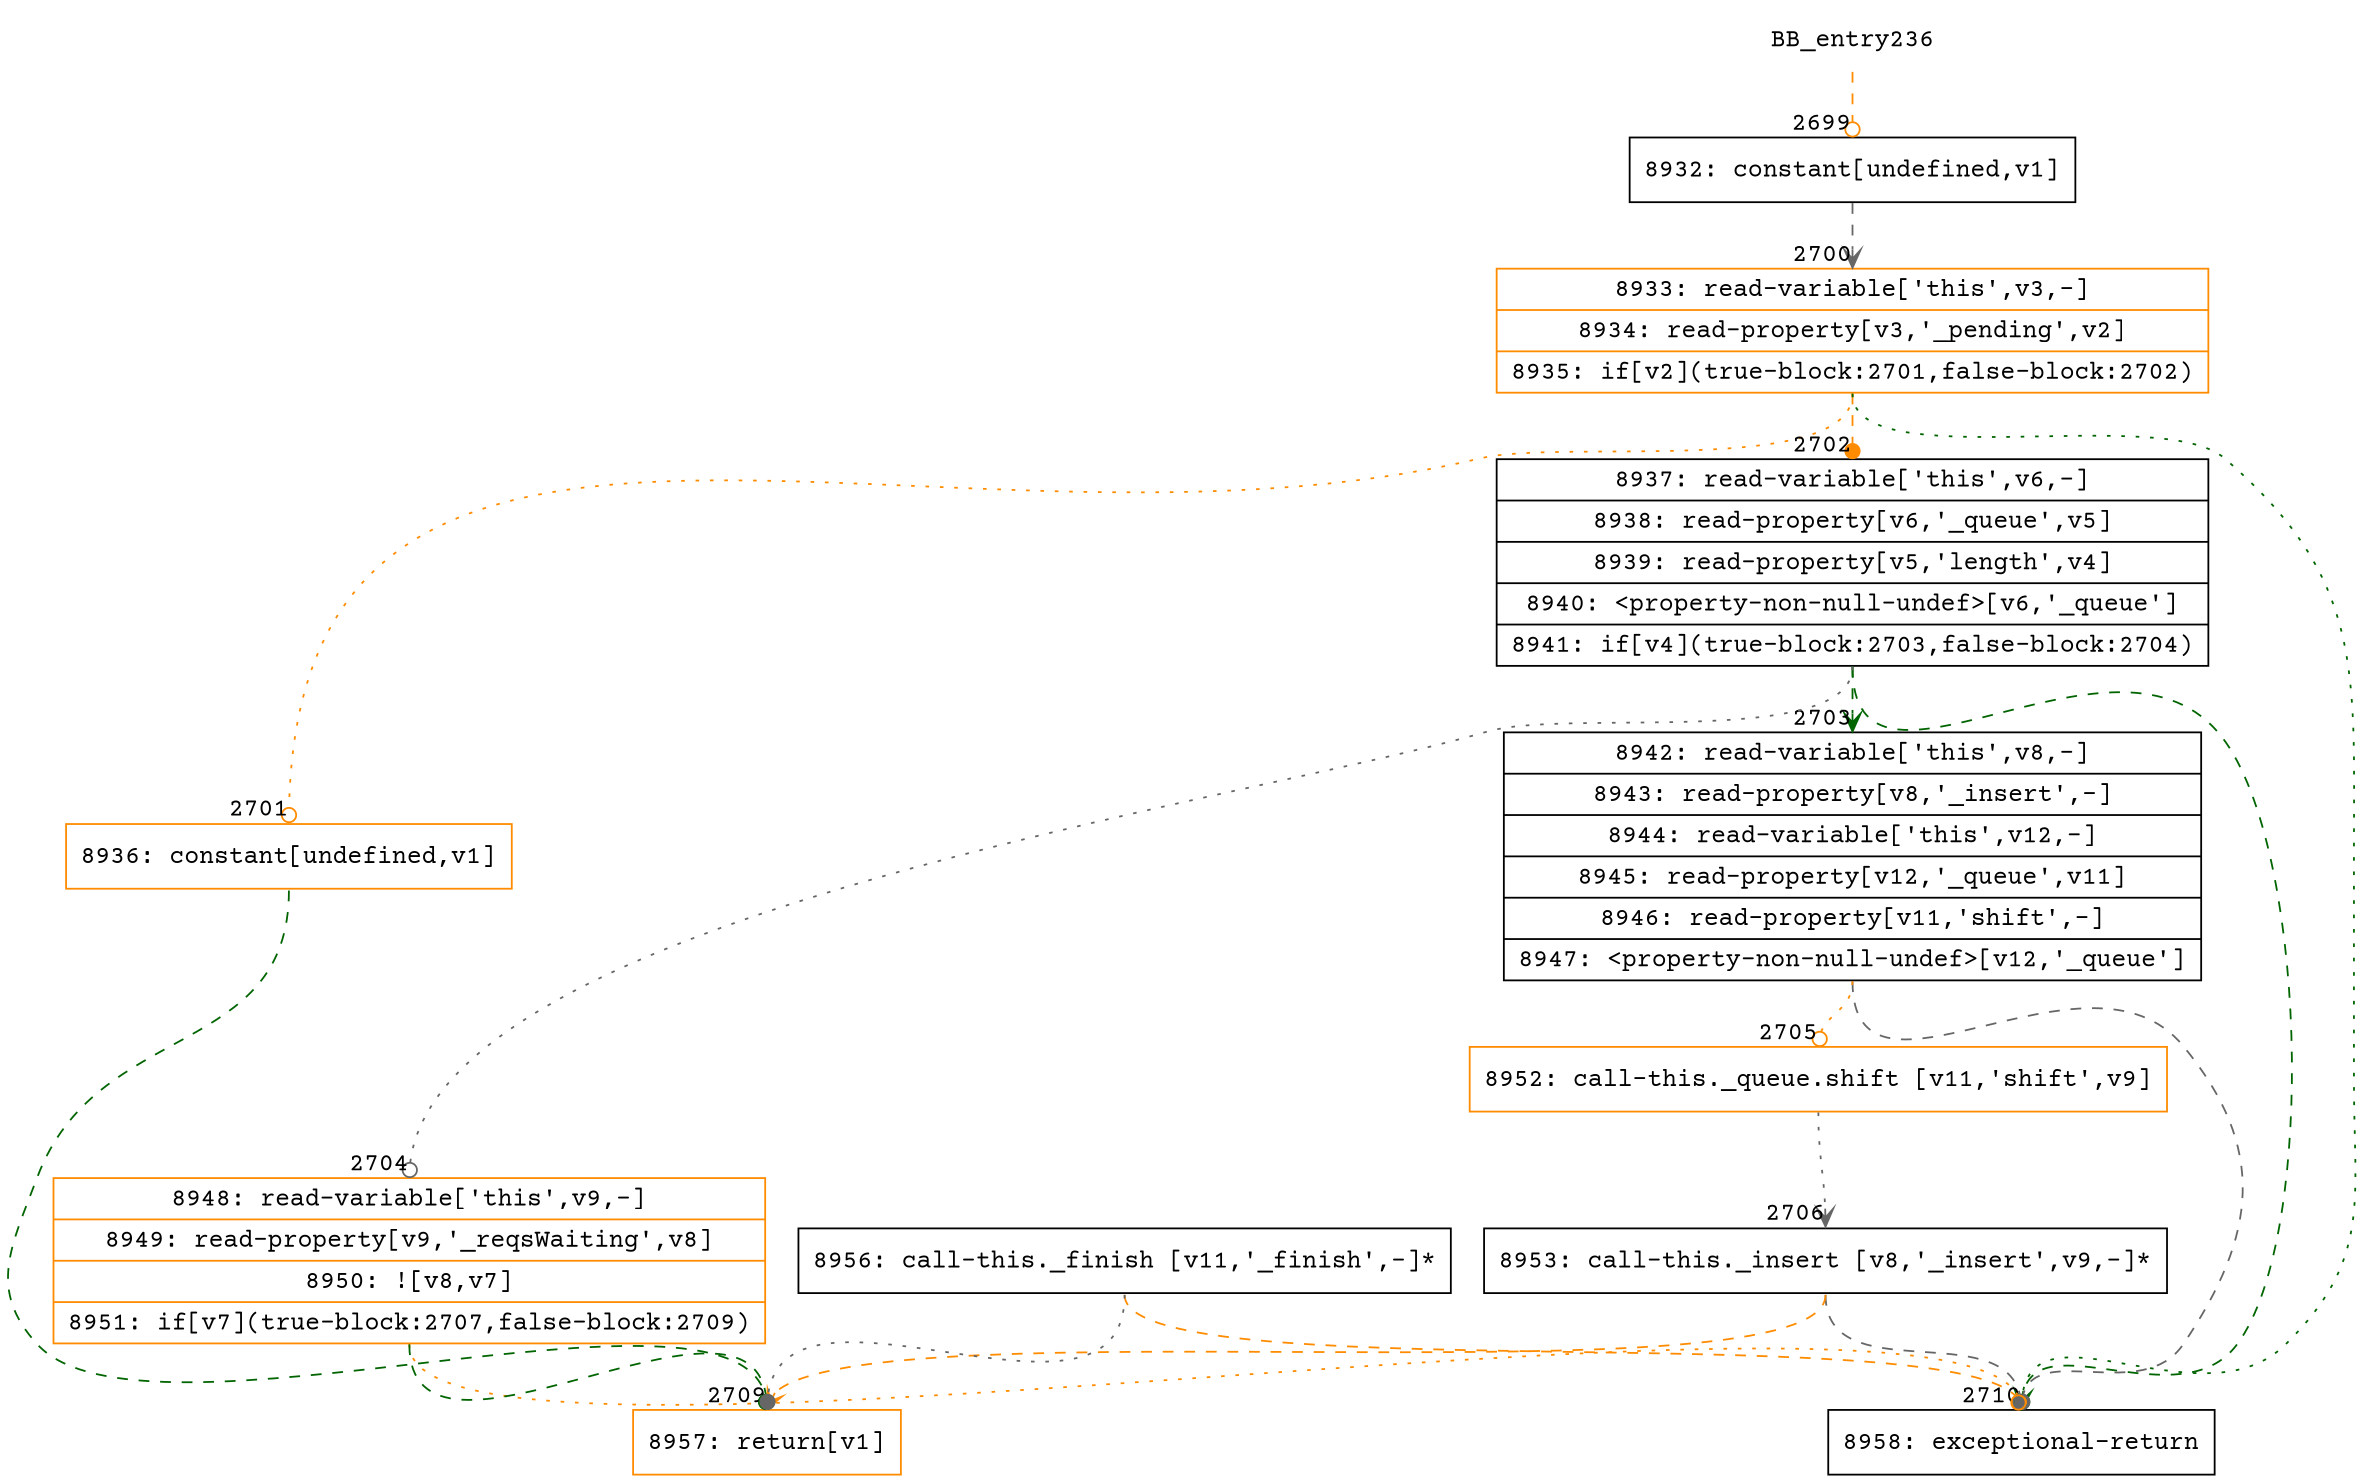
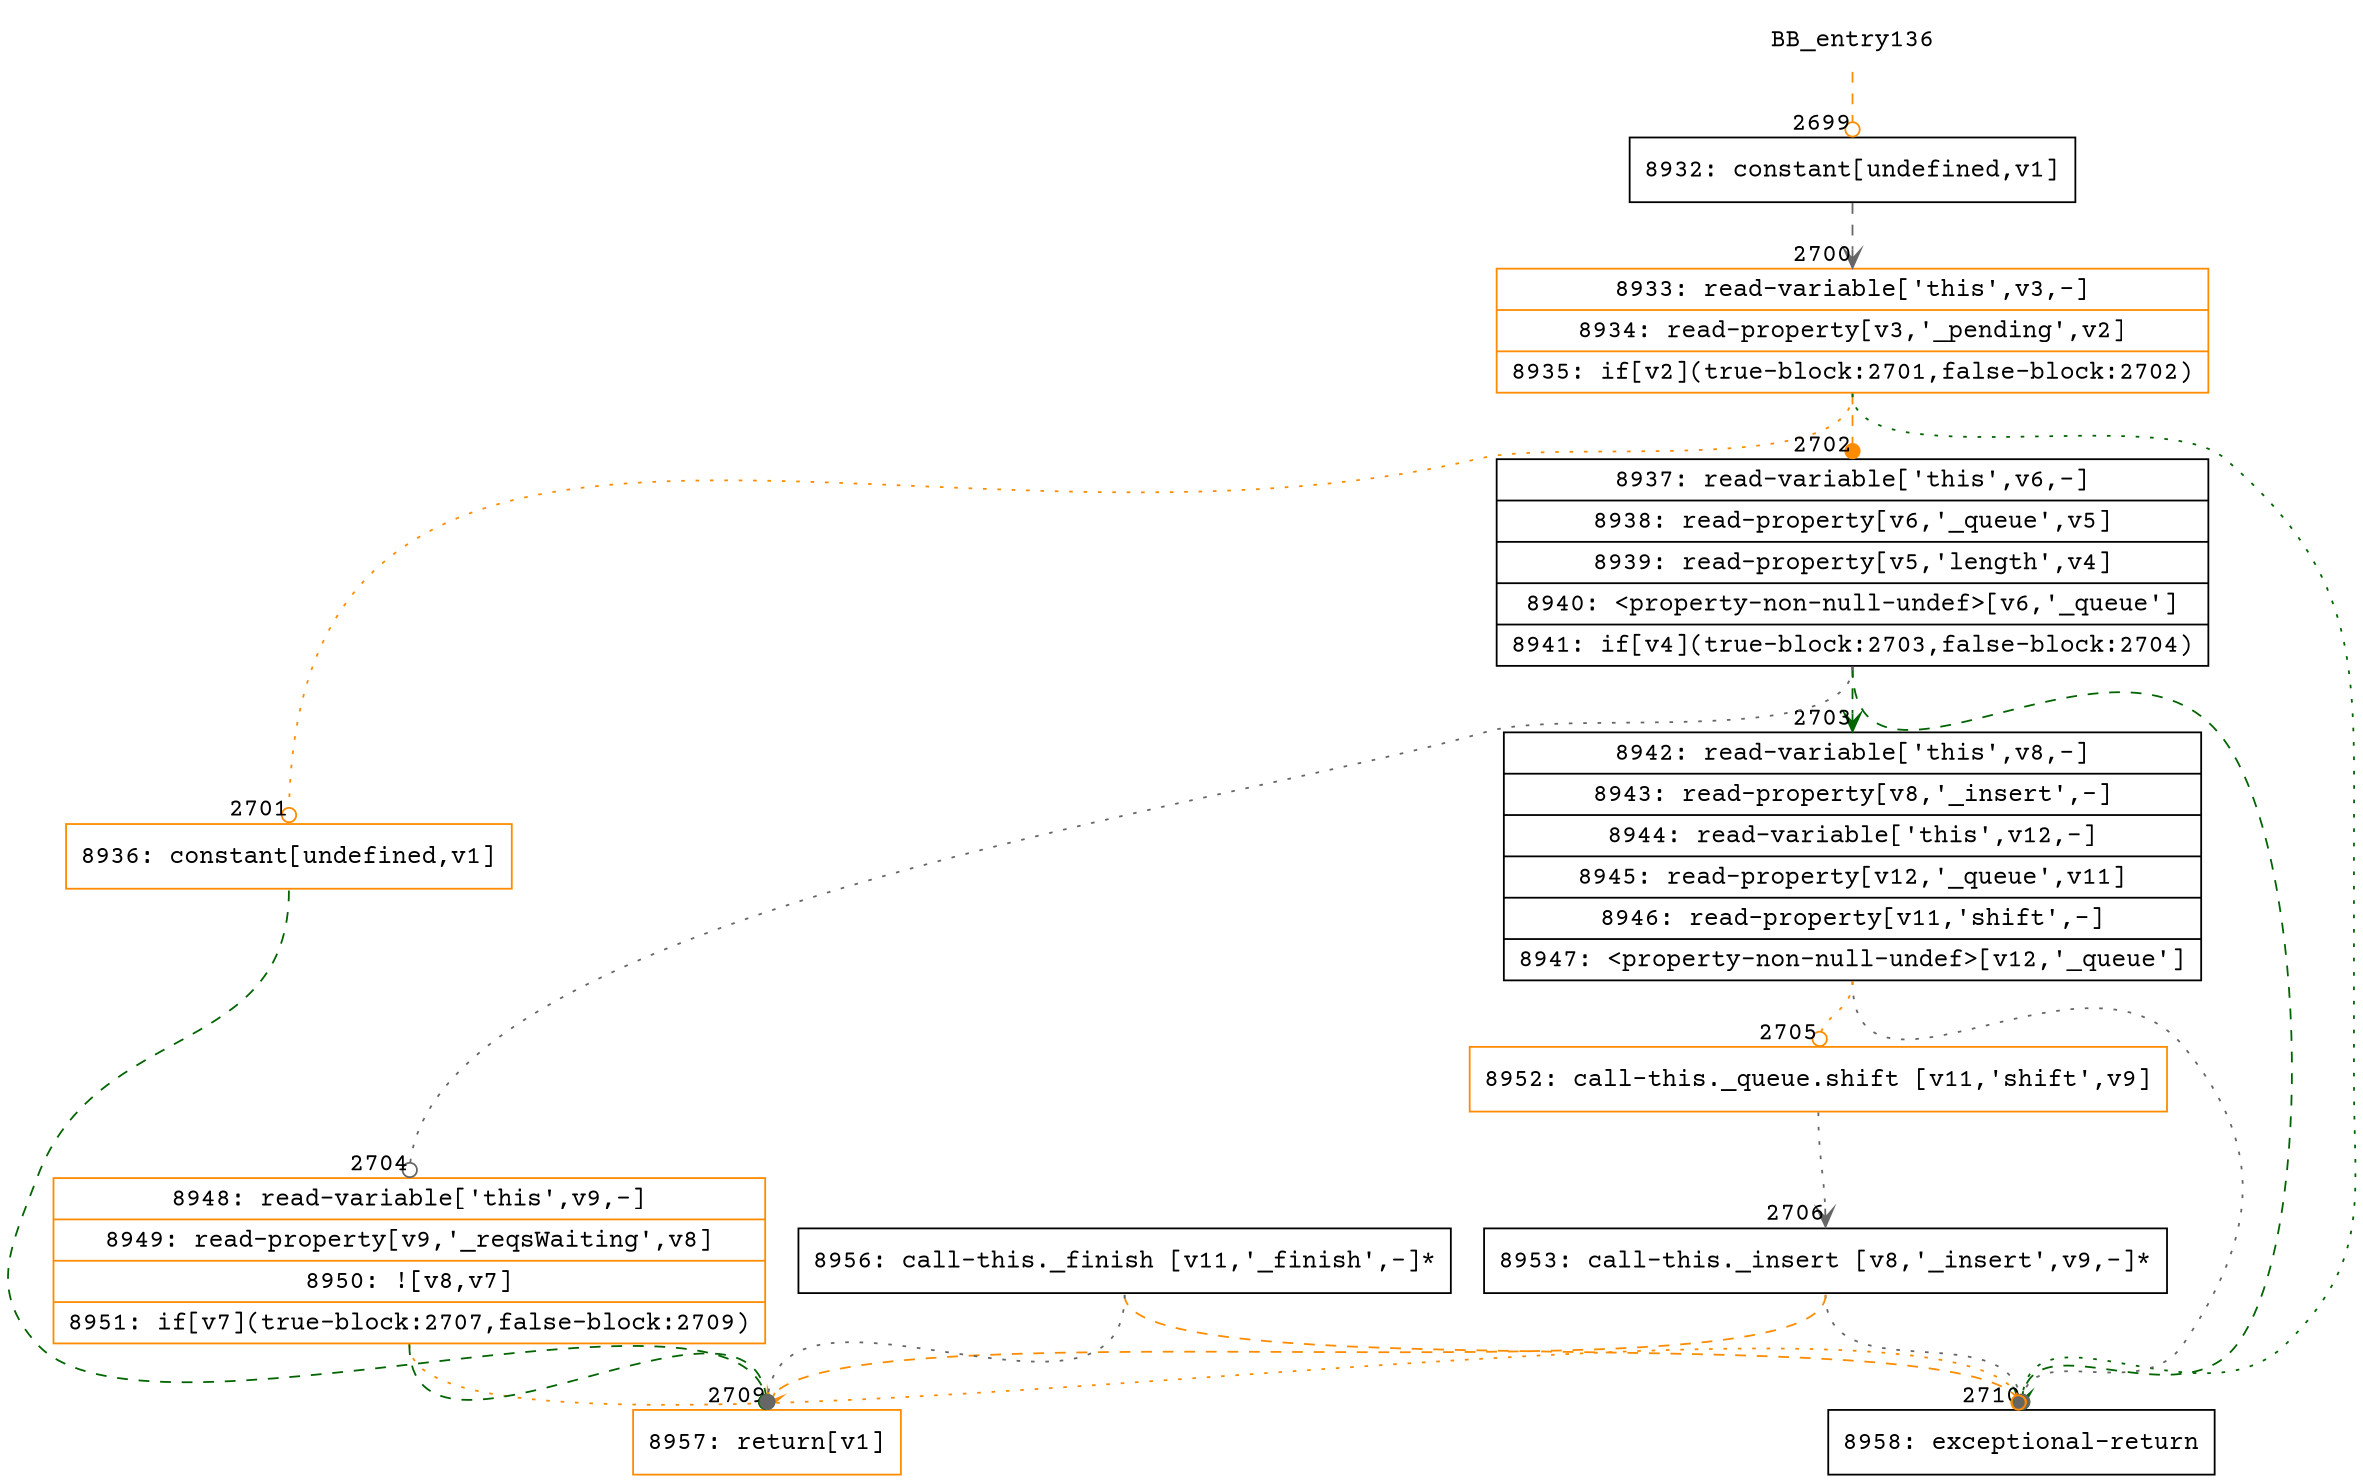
node "BB_entry236": label "BB_entry236" -> "BB_entry136"
edge "8942: read-variable['this',v8,-]" -> "8958: exceptional-return": style dashed -> dotted
edge "8953: call-this._insert [v8,'_insert',v9,-]*" -> "8958: exceptional-return": style dashed -> dotted
